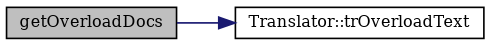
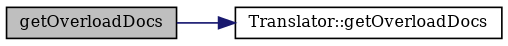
node "Translator::trOverloadText": label "Translator::trOverloadText" -> "Translator::getOverloadDocs"
